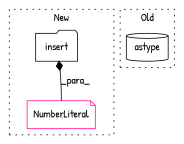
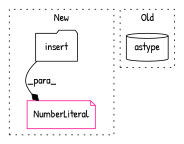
edge "NumberLiteral" -> "insert": reversed
